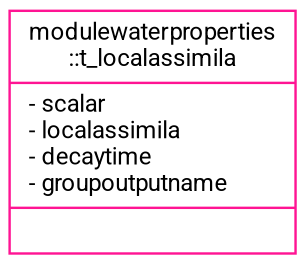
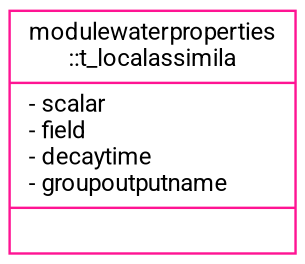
node "modulewaterproperties": text "- localassimila" -> "- field"
